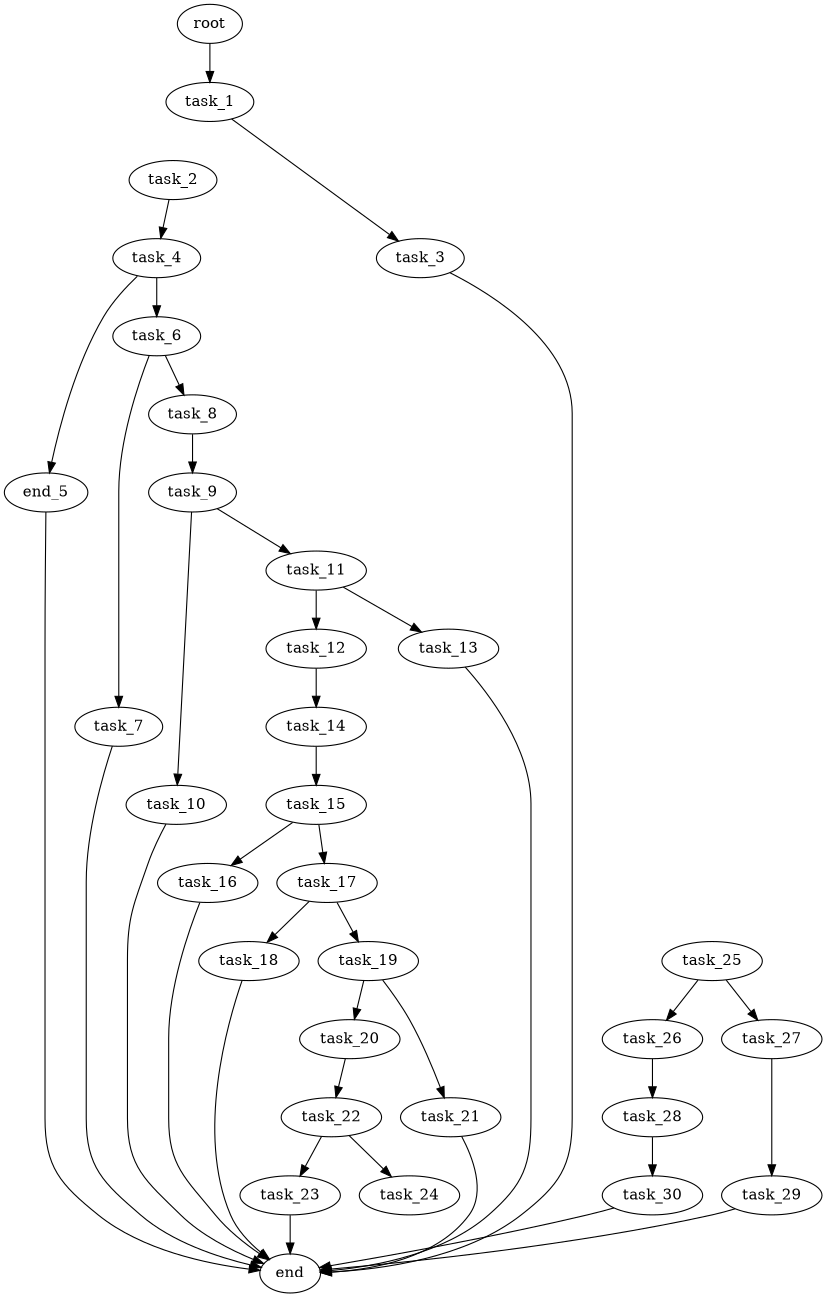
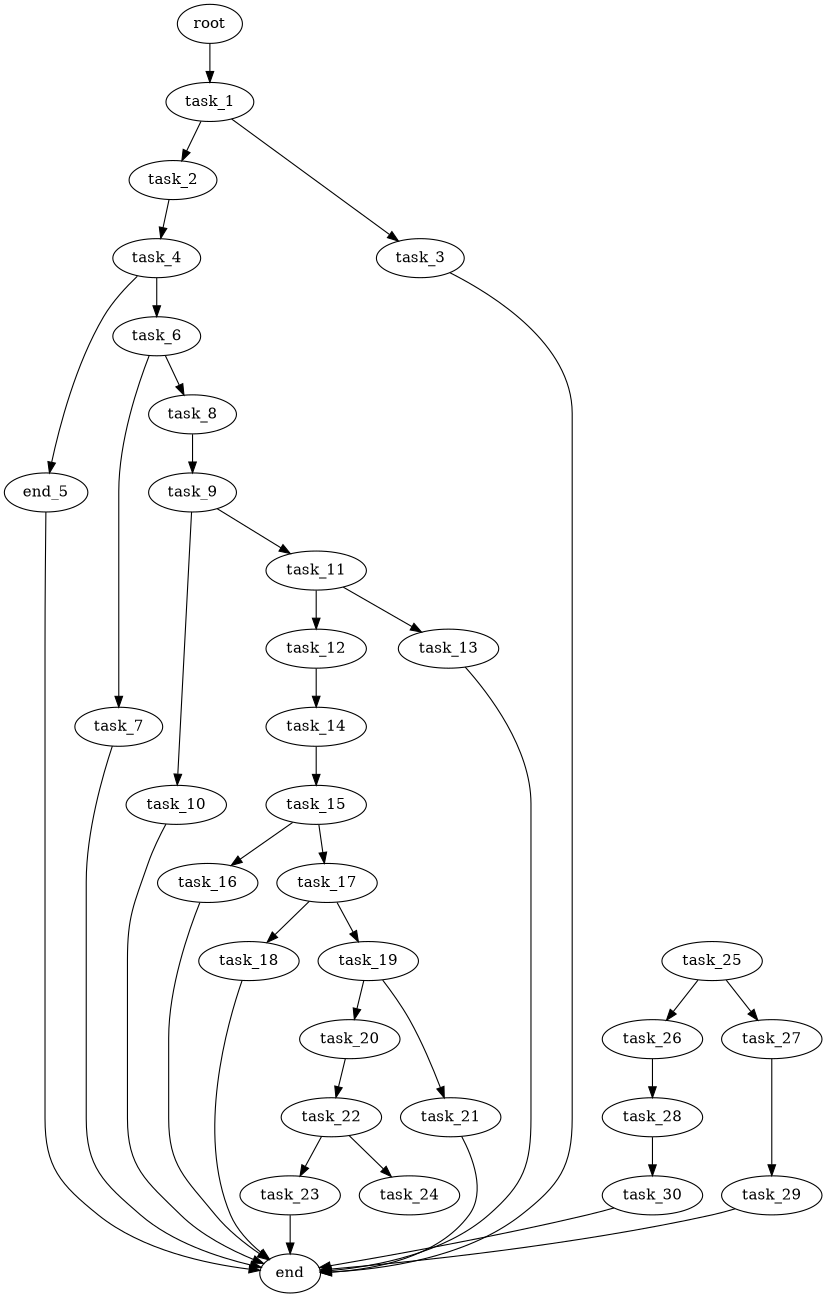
edge "task_1" -> "task_2": added
